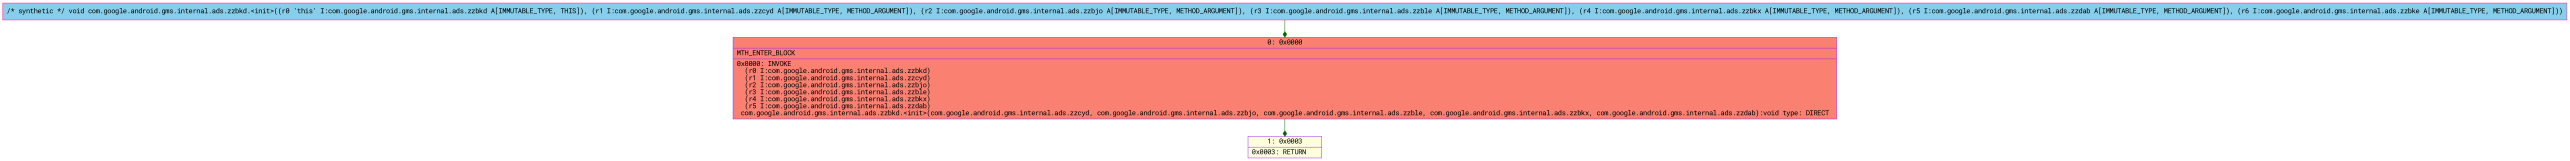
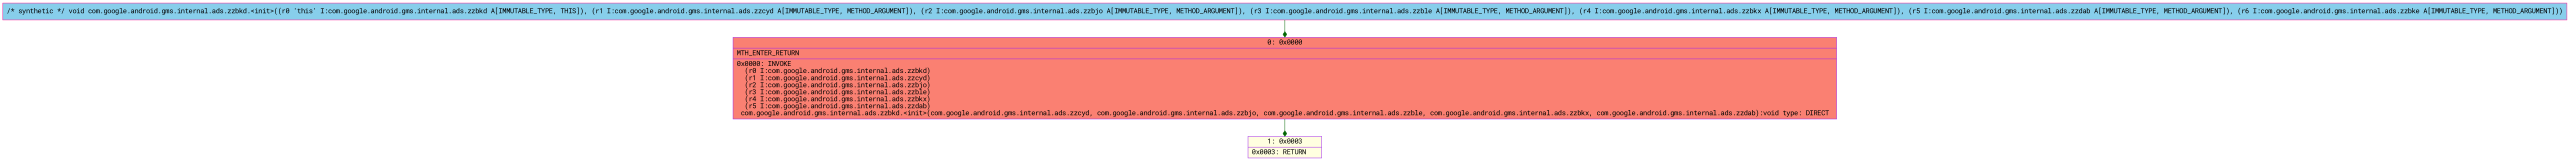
node "0: 0x0000": text "MTH_ENTER_BLOCK" -> "MTH_ENTER_RETURN"
